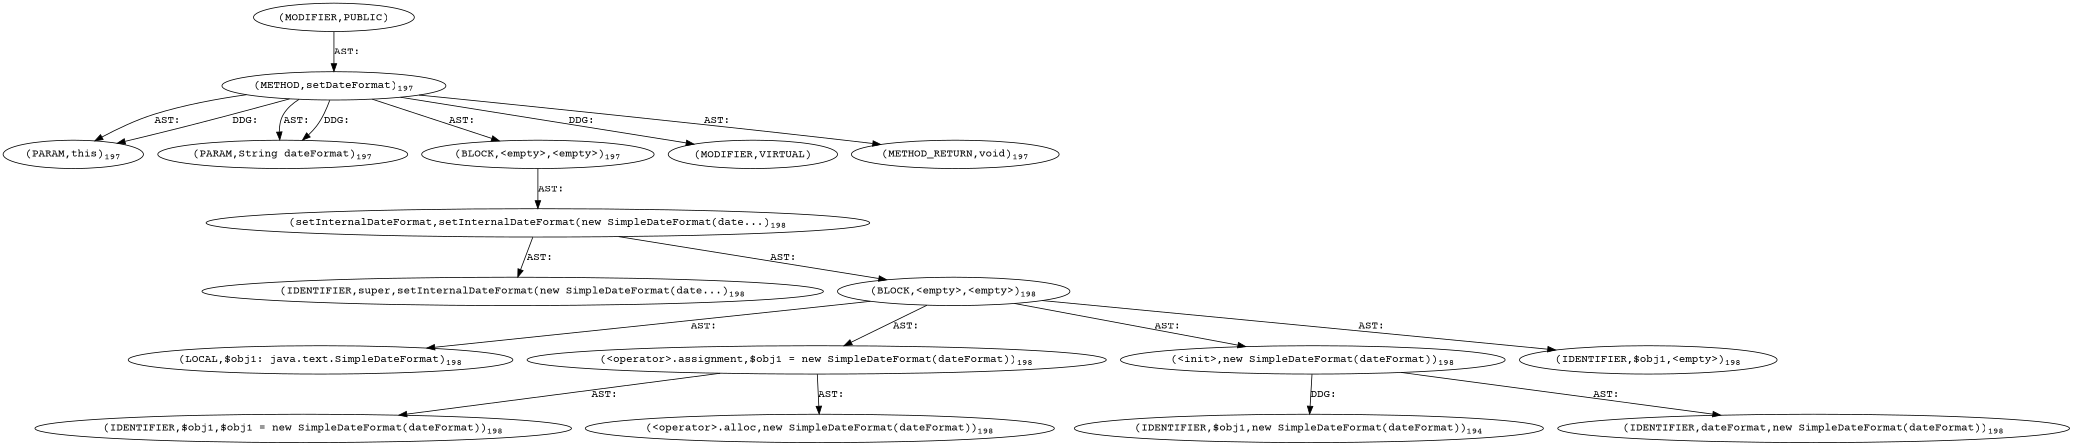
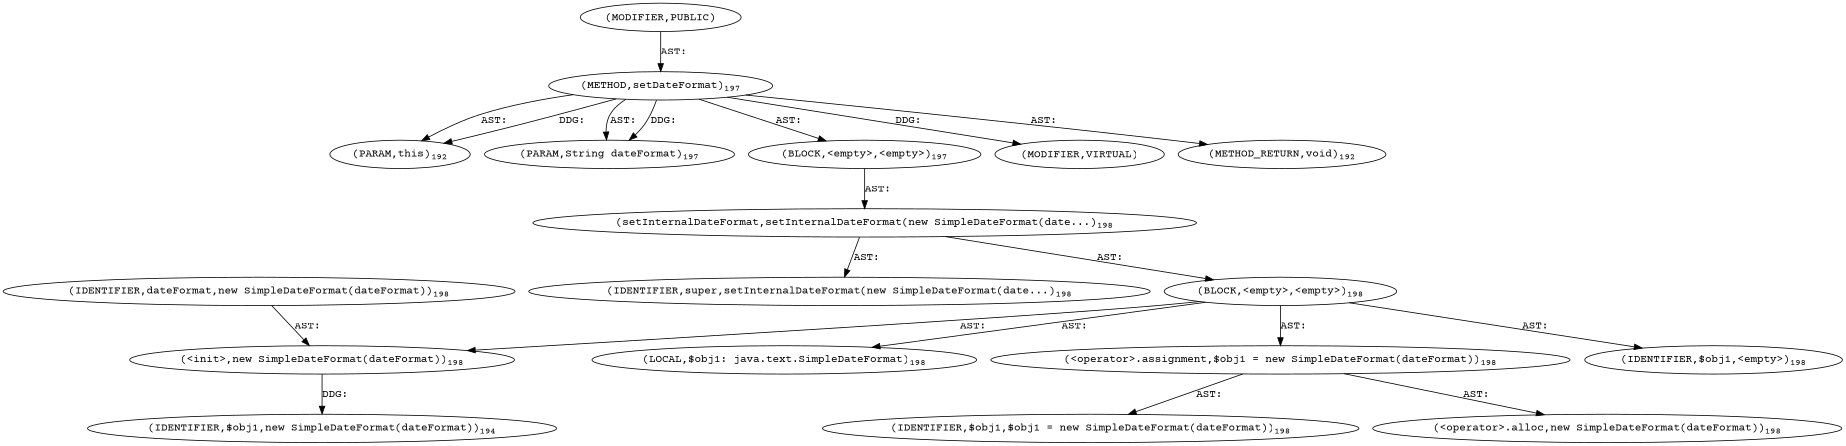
node "(PARAM,this)": text "197" -> "192"
node "(METHOD_RETURN,void)": text "197" -> "192"
edge "(<init>,new SimpleDateFormat(dateFormat))" -> "(IDENTIFIER,dateFormat,new SimpleDateFormat(dateFormat))": reversed
